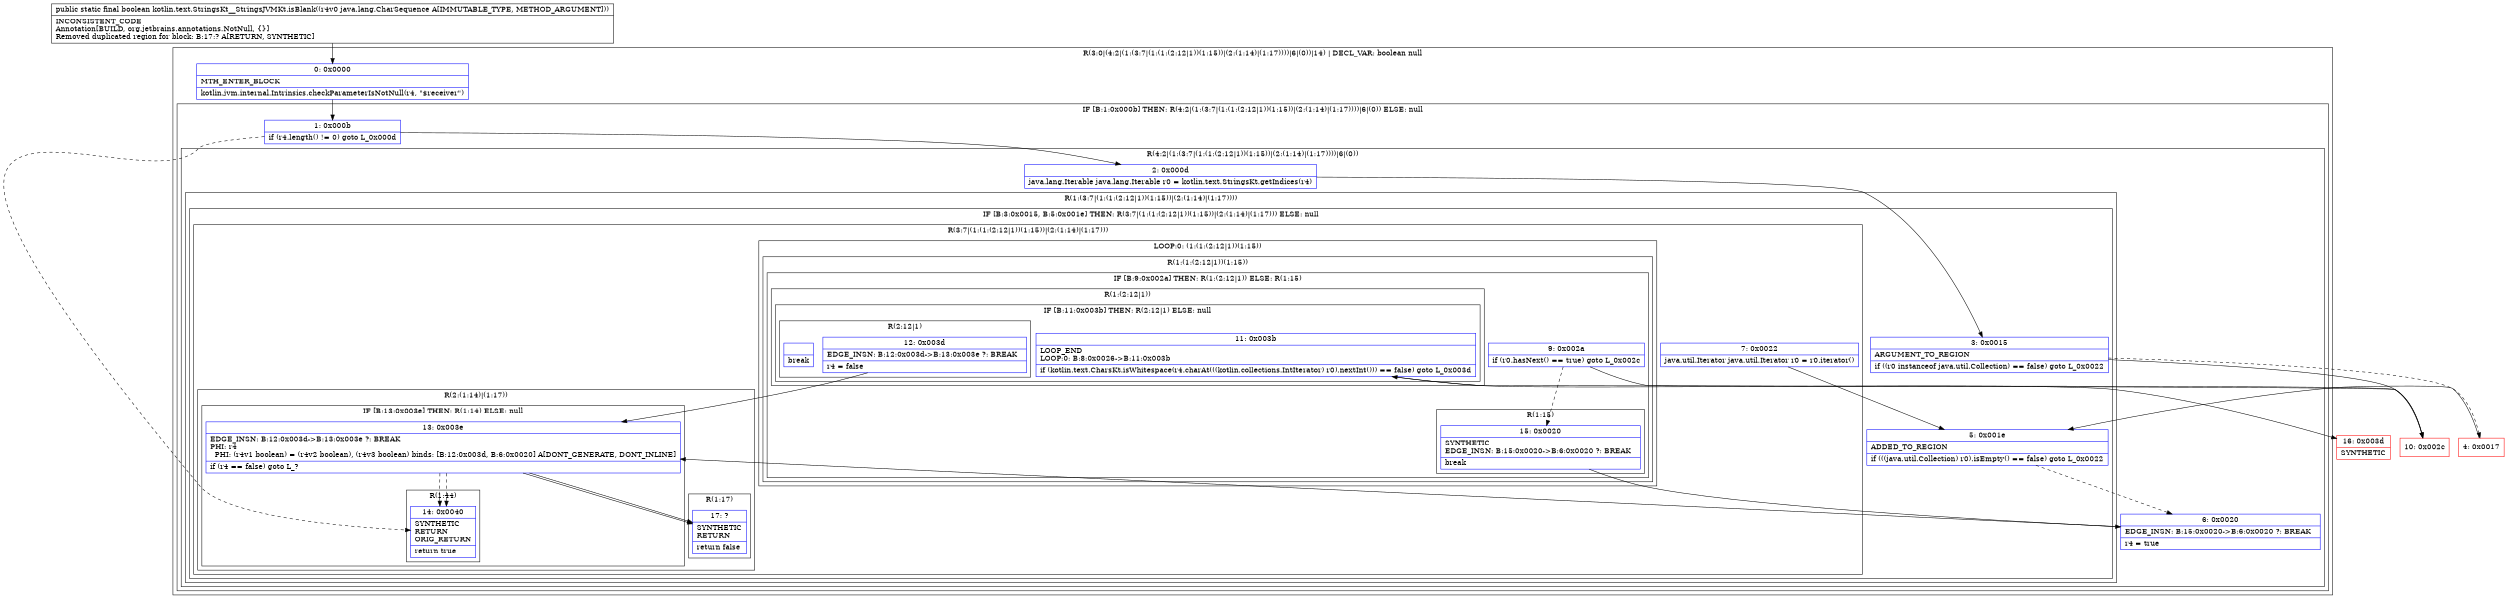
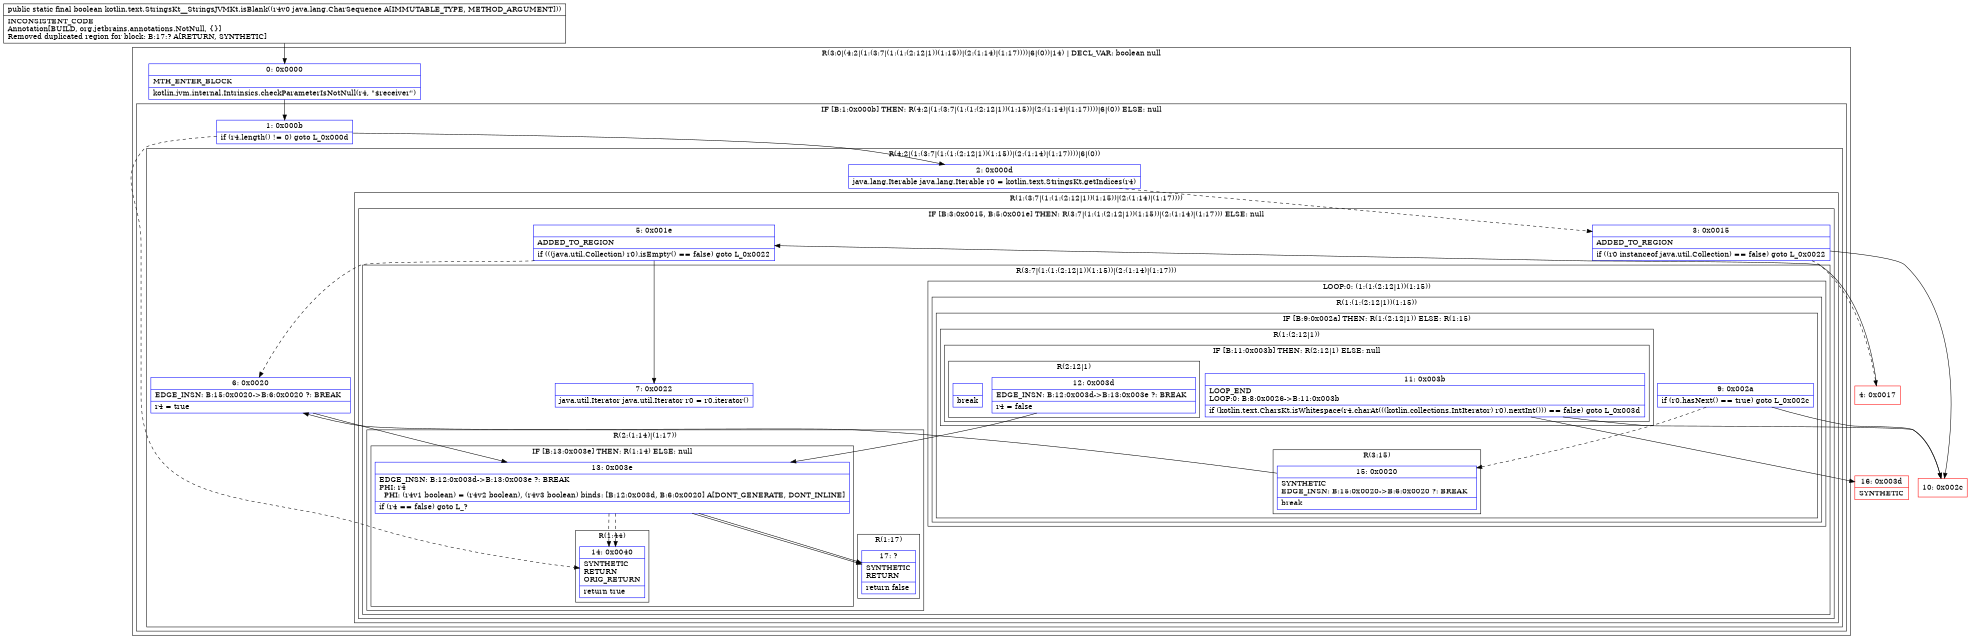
edge "2: 0x000d" -> "3: 0x0015": style solid -> dashed
node "3: 0x0015": text "ARGUMENT_TO_REGION" -> "ADDED_TO_REGION"
edge "10: 0x002c" -> "11: 0x003b": reversed
edge "7: 0x0022" -> "5: 0x001e": reversed
cluster "R(1:15)": label "R(1:15)" -> "R(3:15)"
